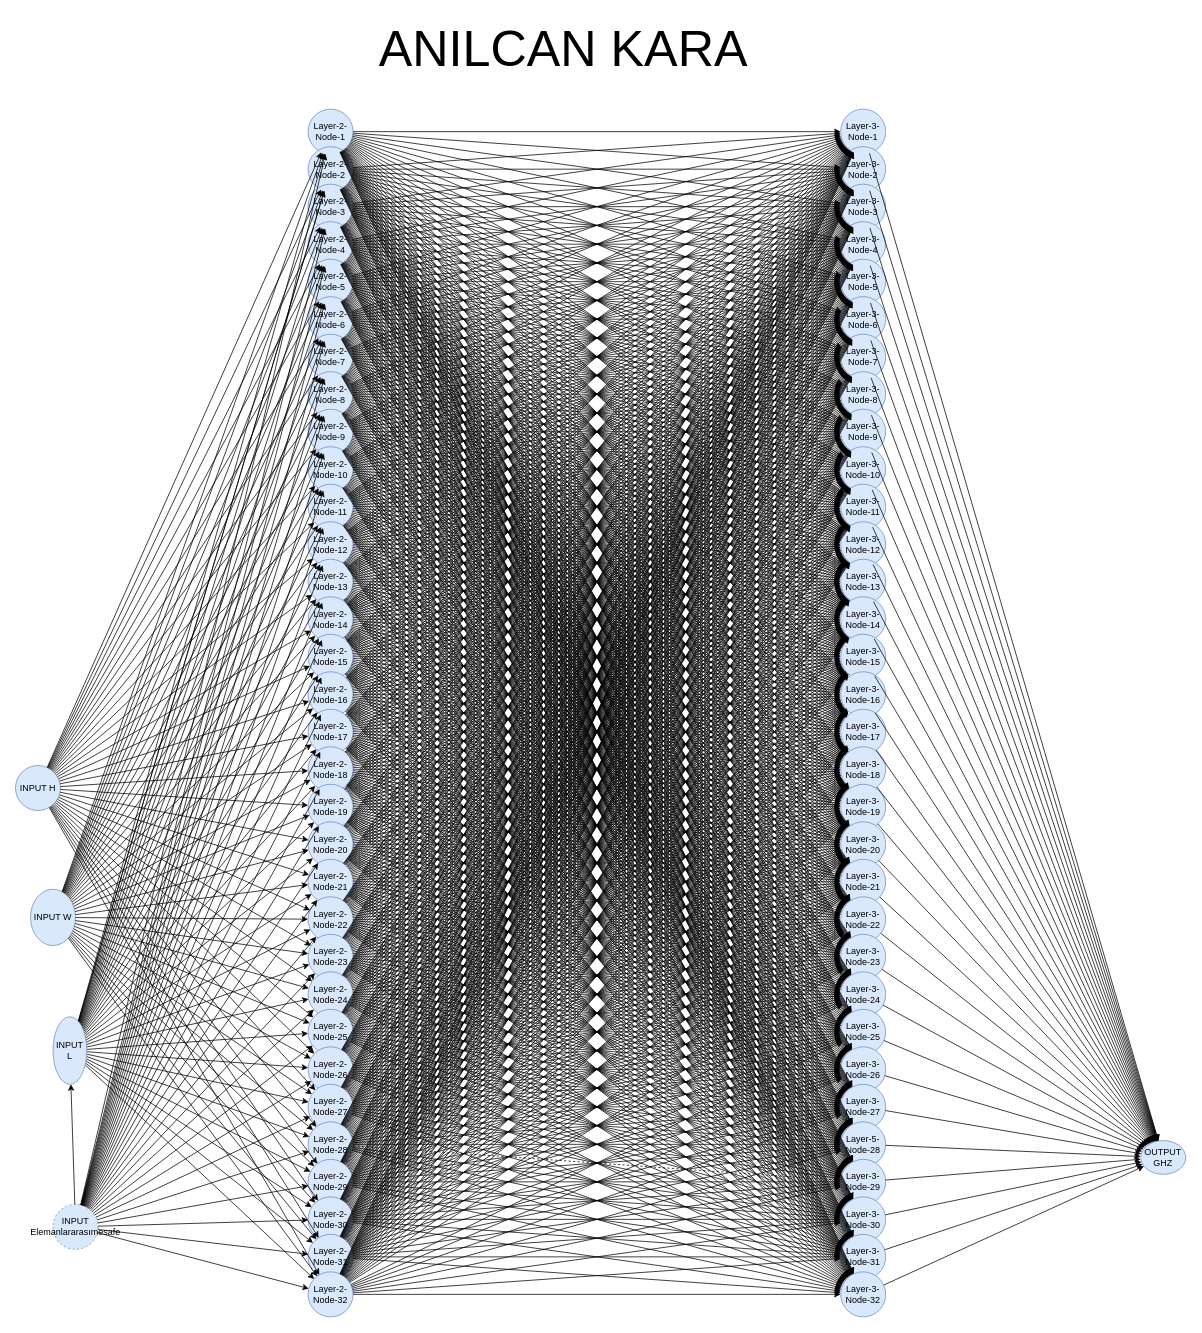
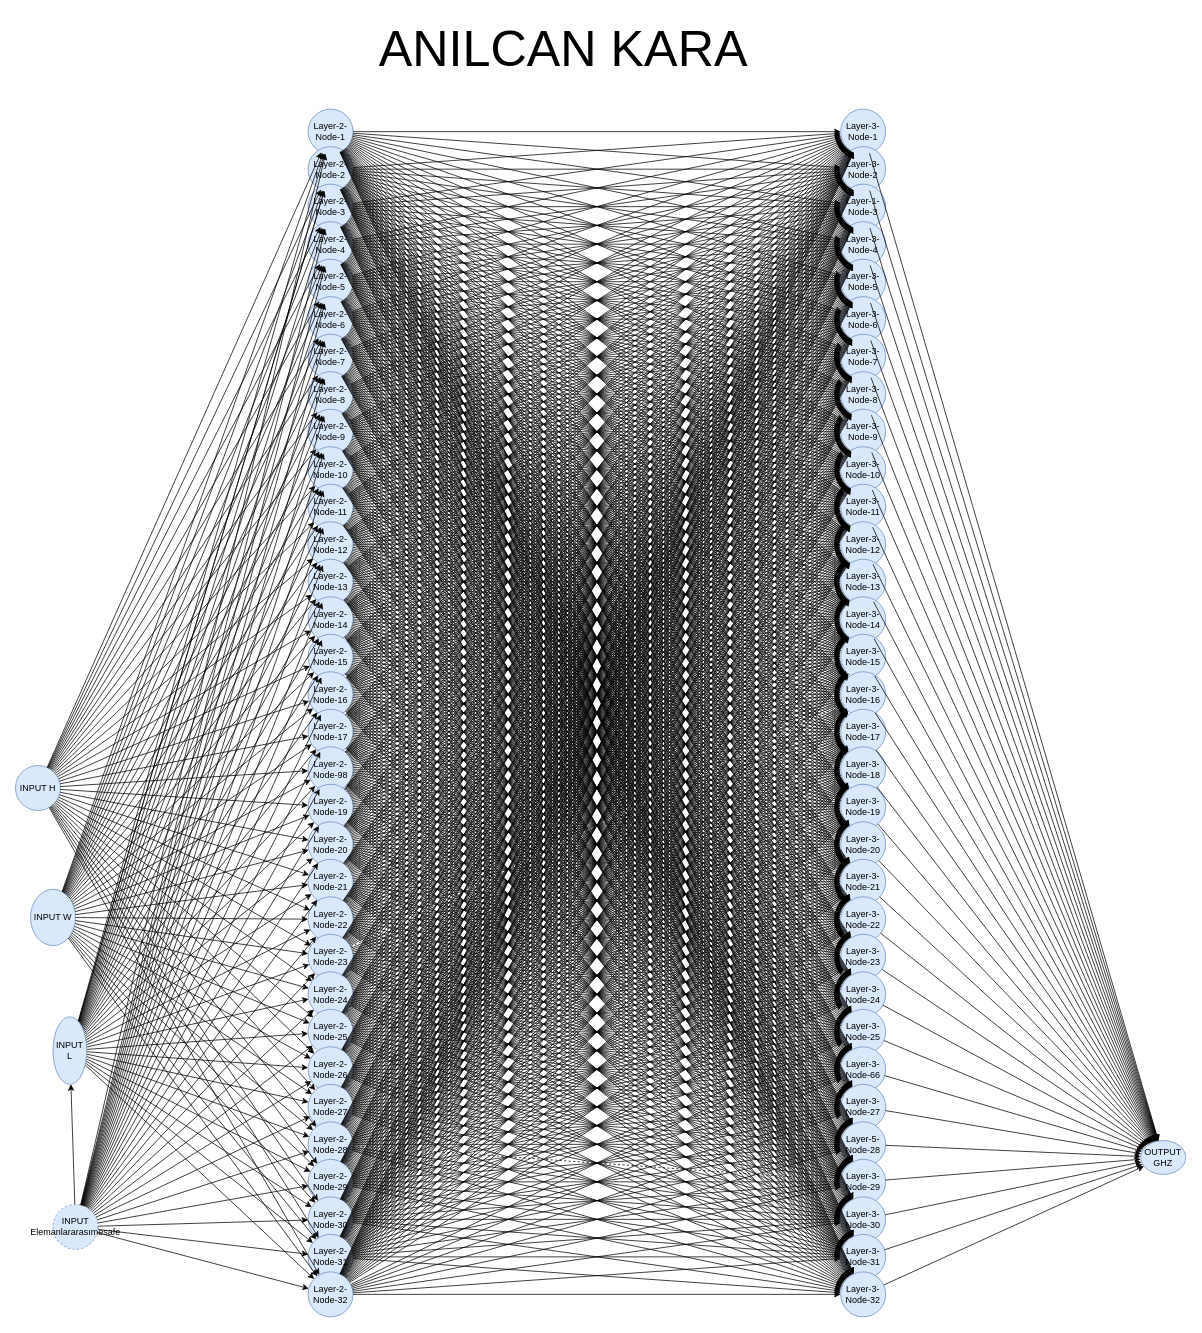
node "Layer-3-Node-3": label "Layer-3-Node-3" -> "Layer-1-Node-3"
node "Layer-2-Node-18": label "Layer-2-Node-18" -> "Layer-2-Node-98"
edge "Layer-2-Node-23" -> "Layer-3-Node-16": style solid -> dashed
node "Layer-3-Node-26": label "Layer-3-Node-26" -> "Layer-3-Node-66"
